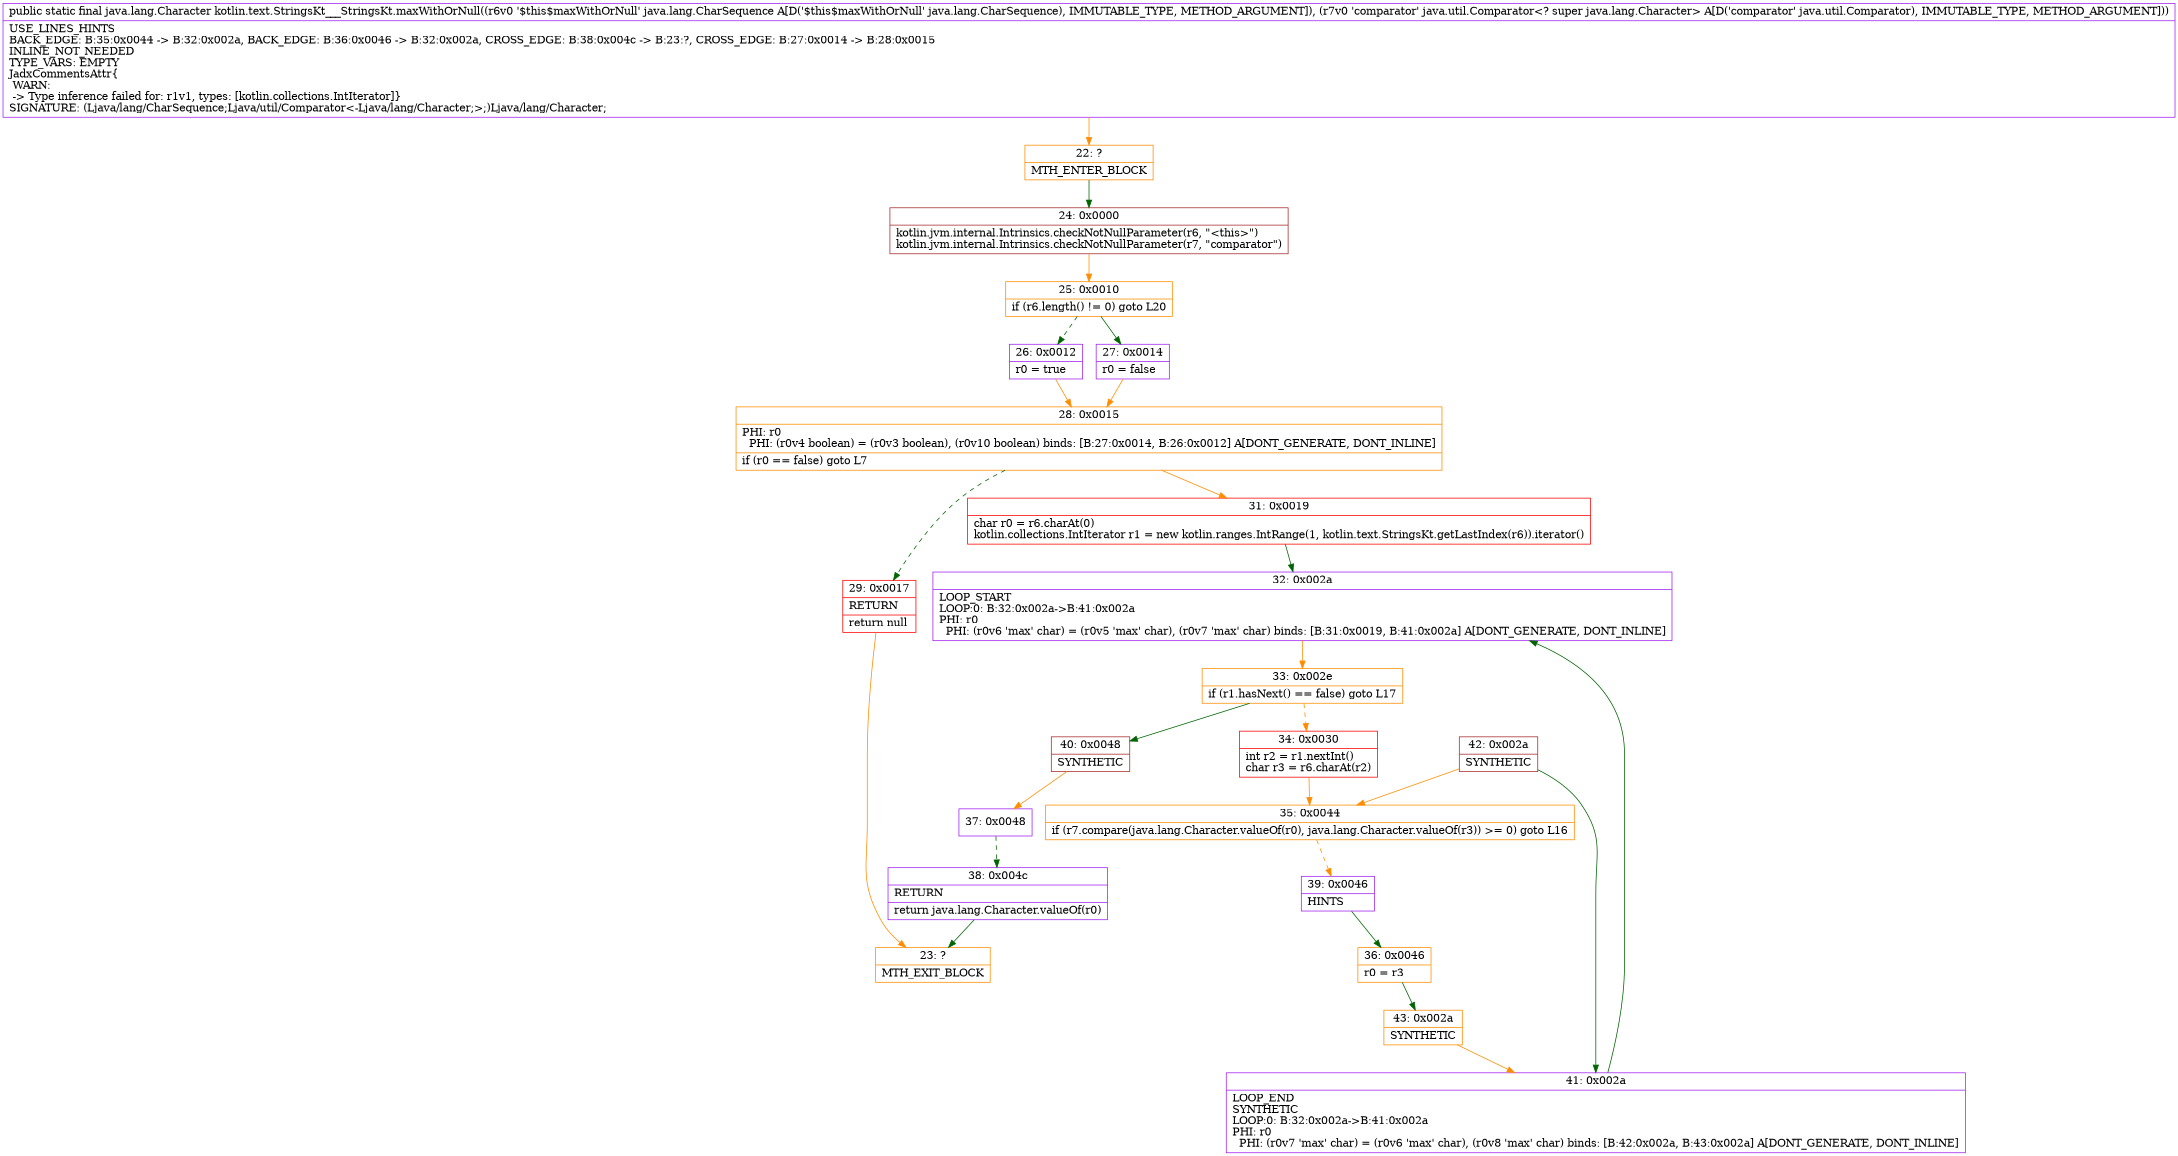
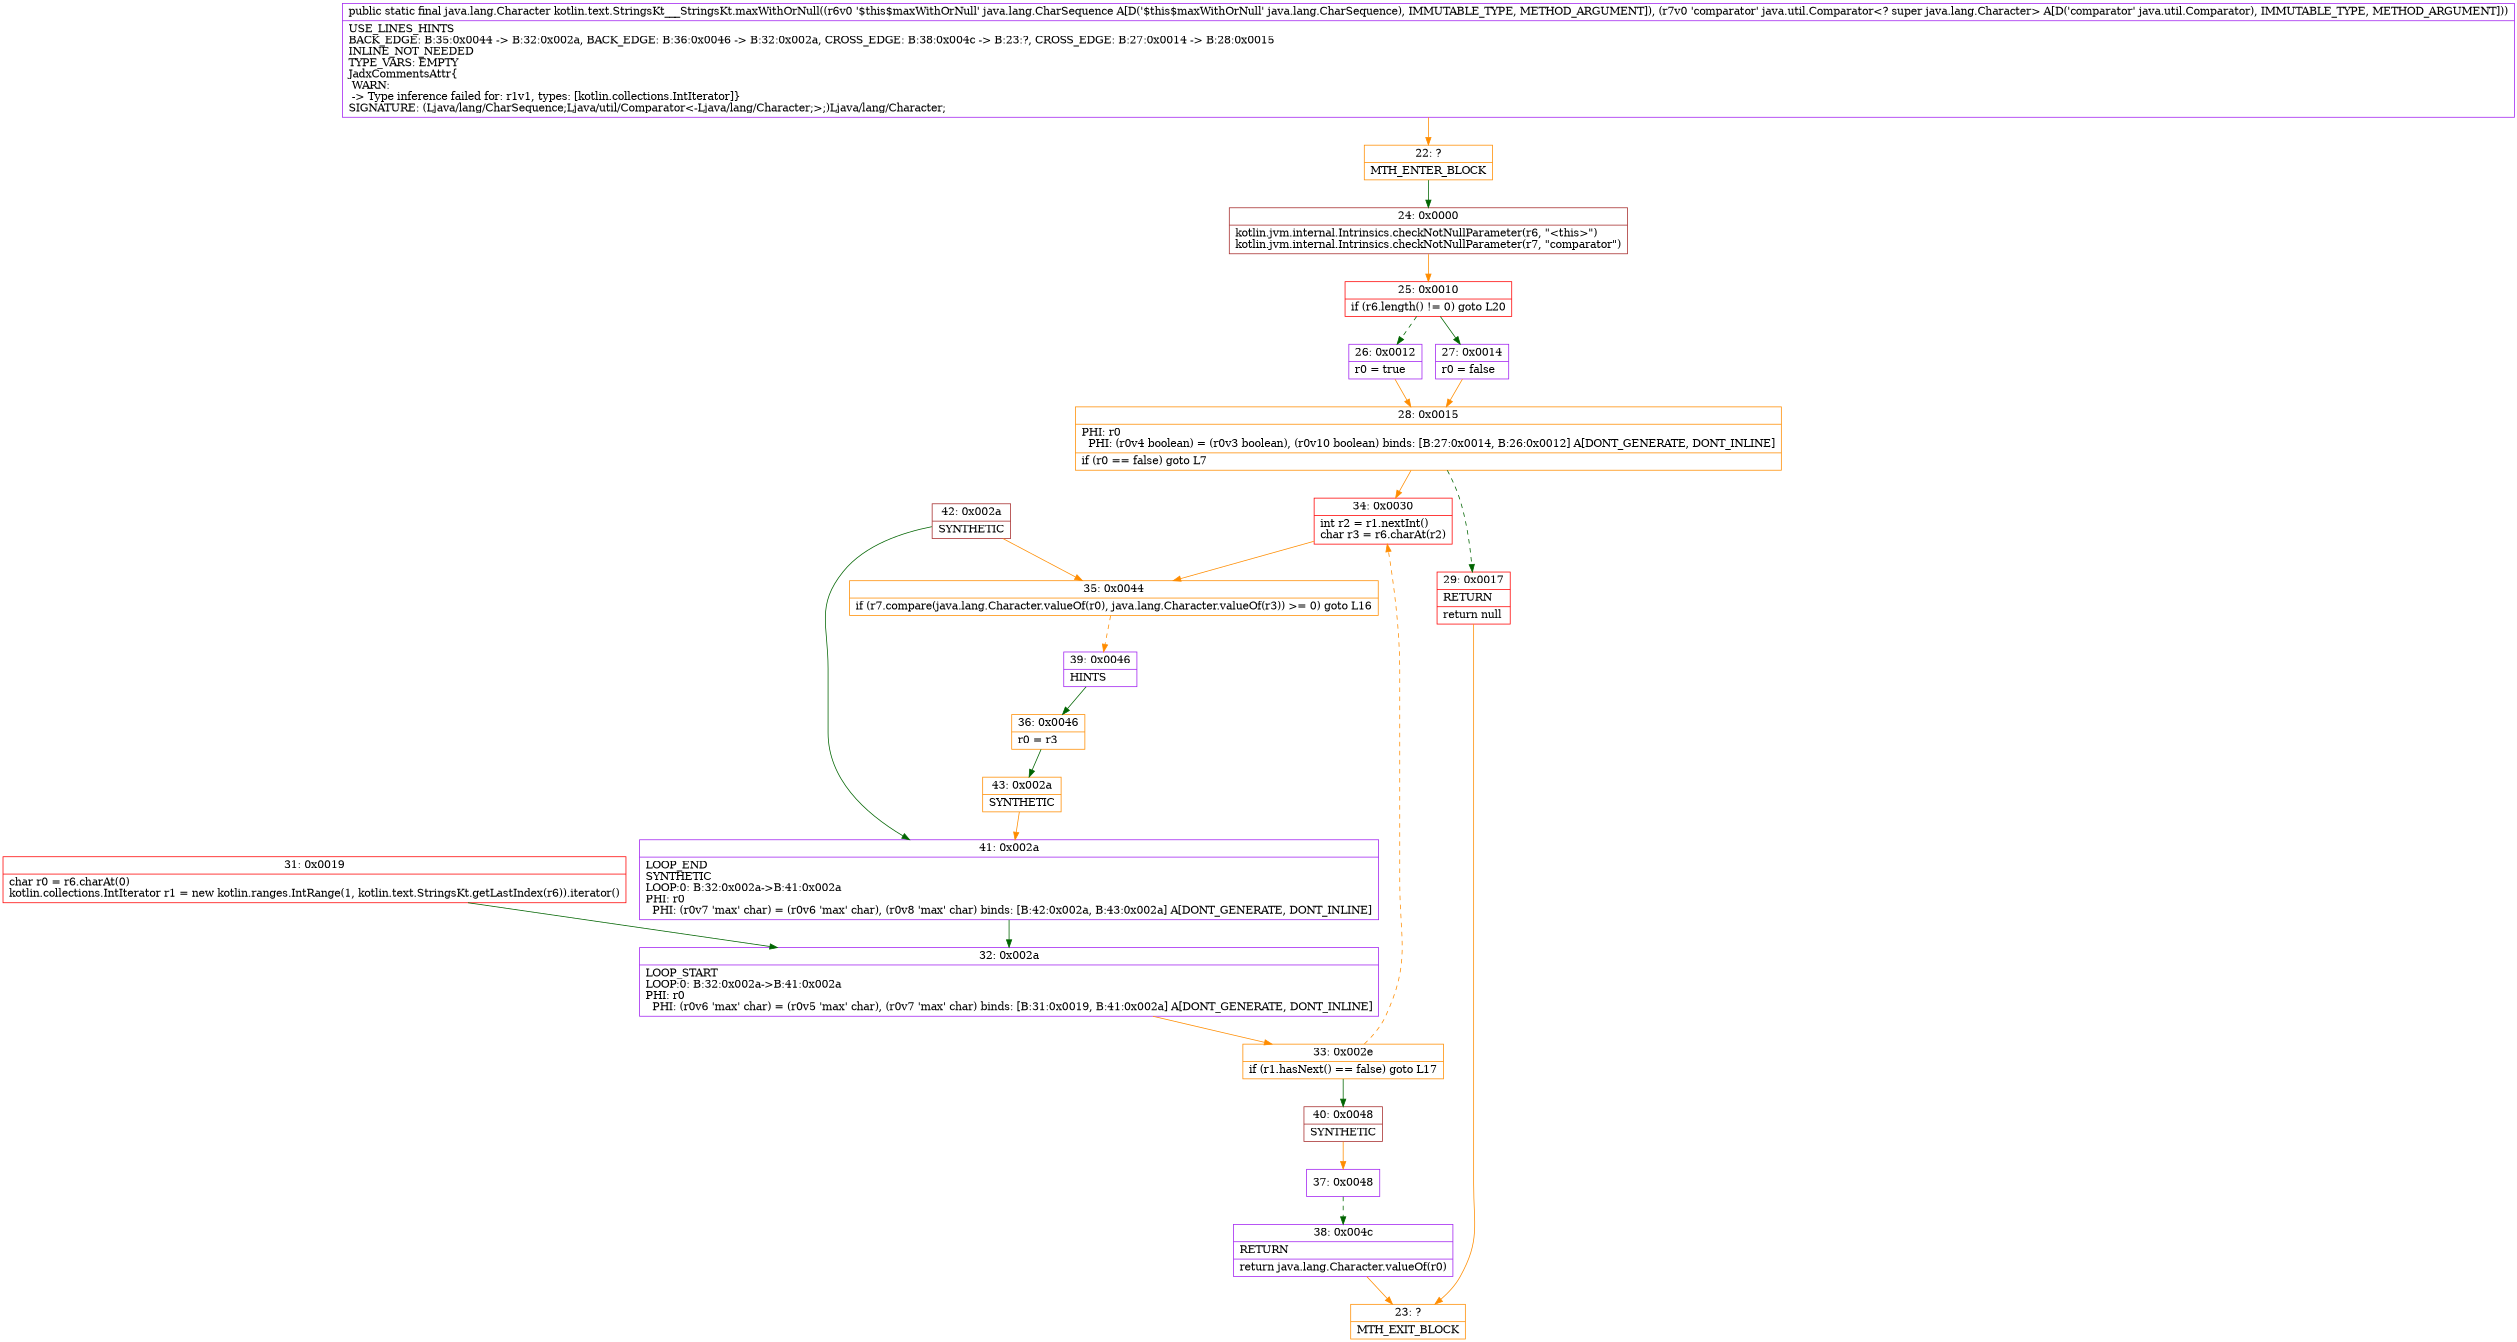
node "25: 0x0010": color darkorange -> red
edge "28: 0x0015" -> "31: 0x0019": now "28: 0x0015" -> "34: 0x0030"
edge "38: 0x004c" -> "23: ?": color darkgreen -> darkorange
